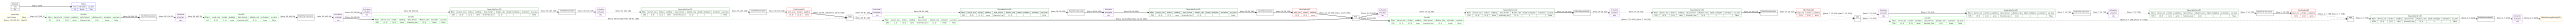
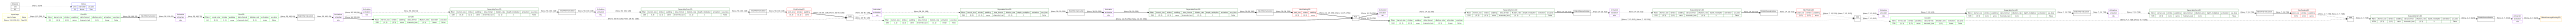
edge "Dropout" -> "Dense": style bold -> dotted
